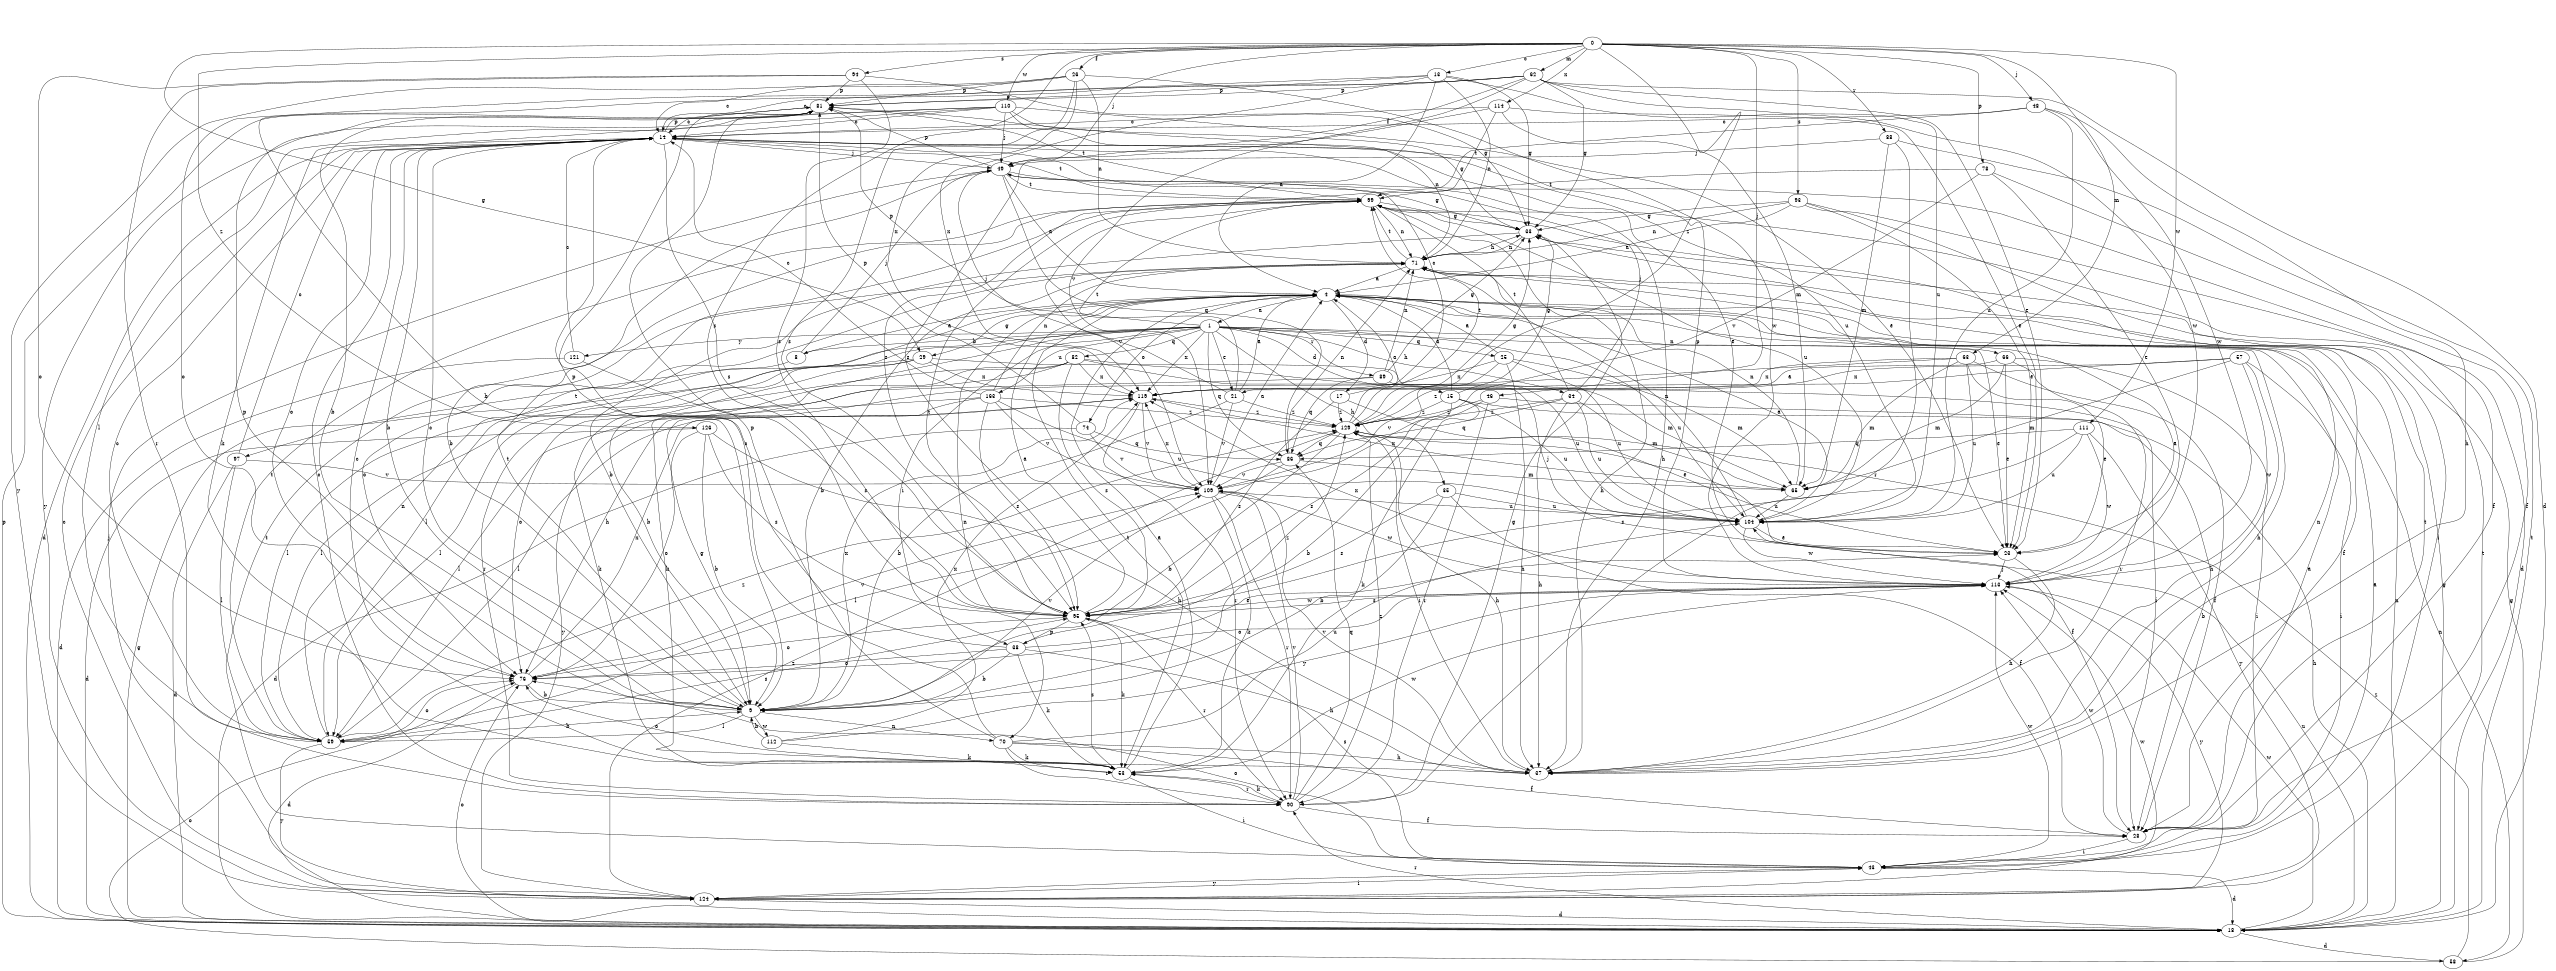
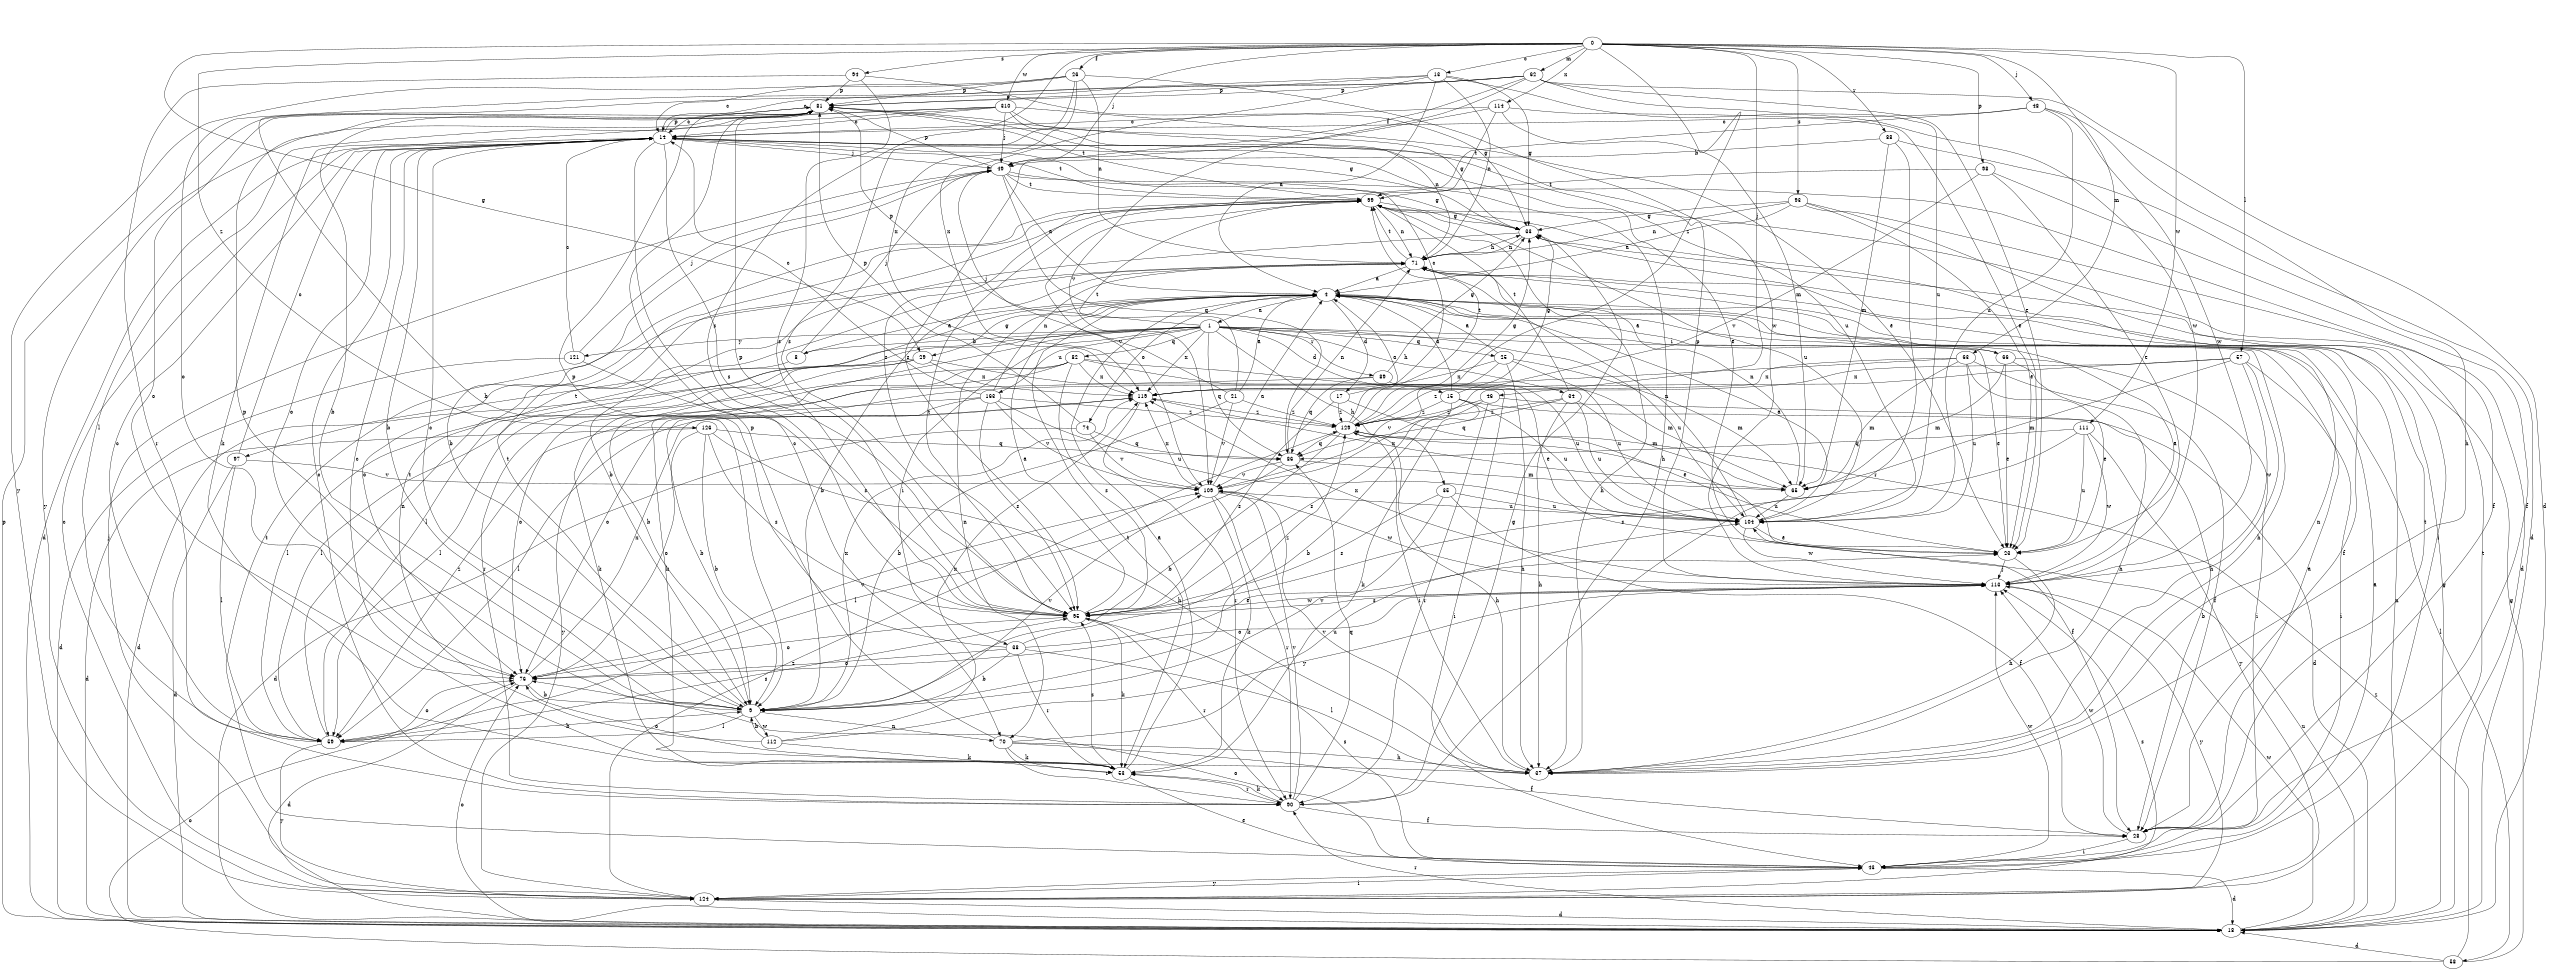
edge "0" -> "57": added, label "l"
node "110": label "110" -> "310"
edge "94" -> "76": now "81" -> "76"
edge "62" -> "33": now "81" -> "33"
edge "88" -> "49": label "j" -> "b"
node "78": label "78" -> "98"
edge "34" -> "49": now "121" -> "49"
edge "59" -> "99": now "112" -> "99"
edge "89" -> "71": removed, label "n"
edge "1" -> "66": label "n" -> "i"
edge "1" -> "21": removed, label "e"
edge "66" -> "21": now "66" -> "4"
edge "29" -> "28": now "29" -> "43"
edge "126" -> "86": added, label "q"
edge "70" -> "14": reversed
edge "82" -> "23": label "j" -> "e"
edge "119" -> "109": removed, label "v"
edge "111" -> "104": now "111" -> "23"
edge "63" -> "76": label "h" -> "o"
edge "88" -> "18": label "t" -> "d"
edge "59" -> "129": removed, label "z"
edge "163" -> "9": label "g" -> "b"
edge "163" -> "59": label "l" -> "z"
edge "66" -> "37": label "r" -> "h"
edge "35" -> "9": label "b" -> "v"
edge "90" -> "129": removed, label "z"
edge "95" -> "38": now "95" -> "81"
edge "4" -> "58": label "n" -> "l"
edge "53" -> "113": removed, label "w"
edge "29" -> "18": label "g" -> "d"
edge "15" -> "18": label "h" -> "d"
edge "38" -> "53": label "k" -> "r"
edge "38" -> "37": label "h" -> "l"
edge "124" -> "113": label "w" -> "s"
edge "53" -> "43": label "i" -> "e"
edge "18" -> "58": reversed
